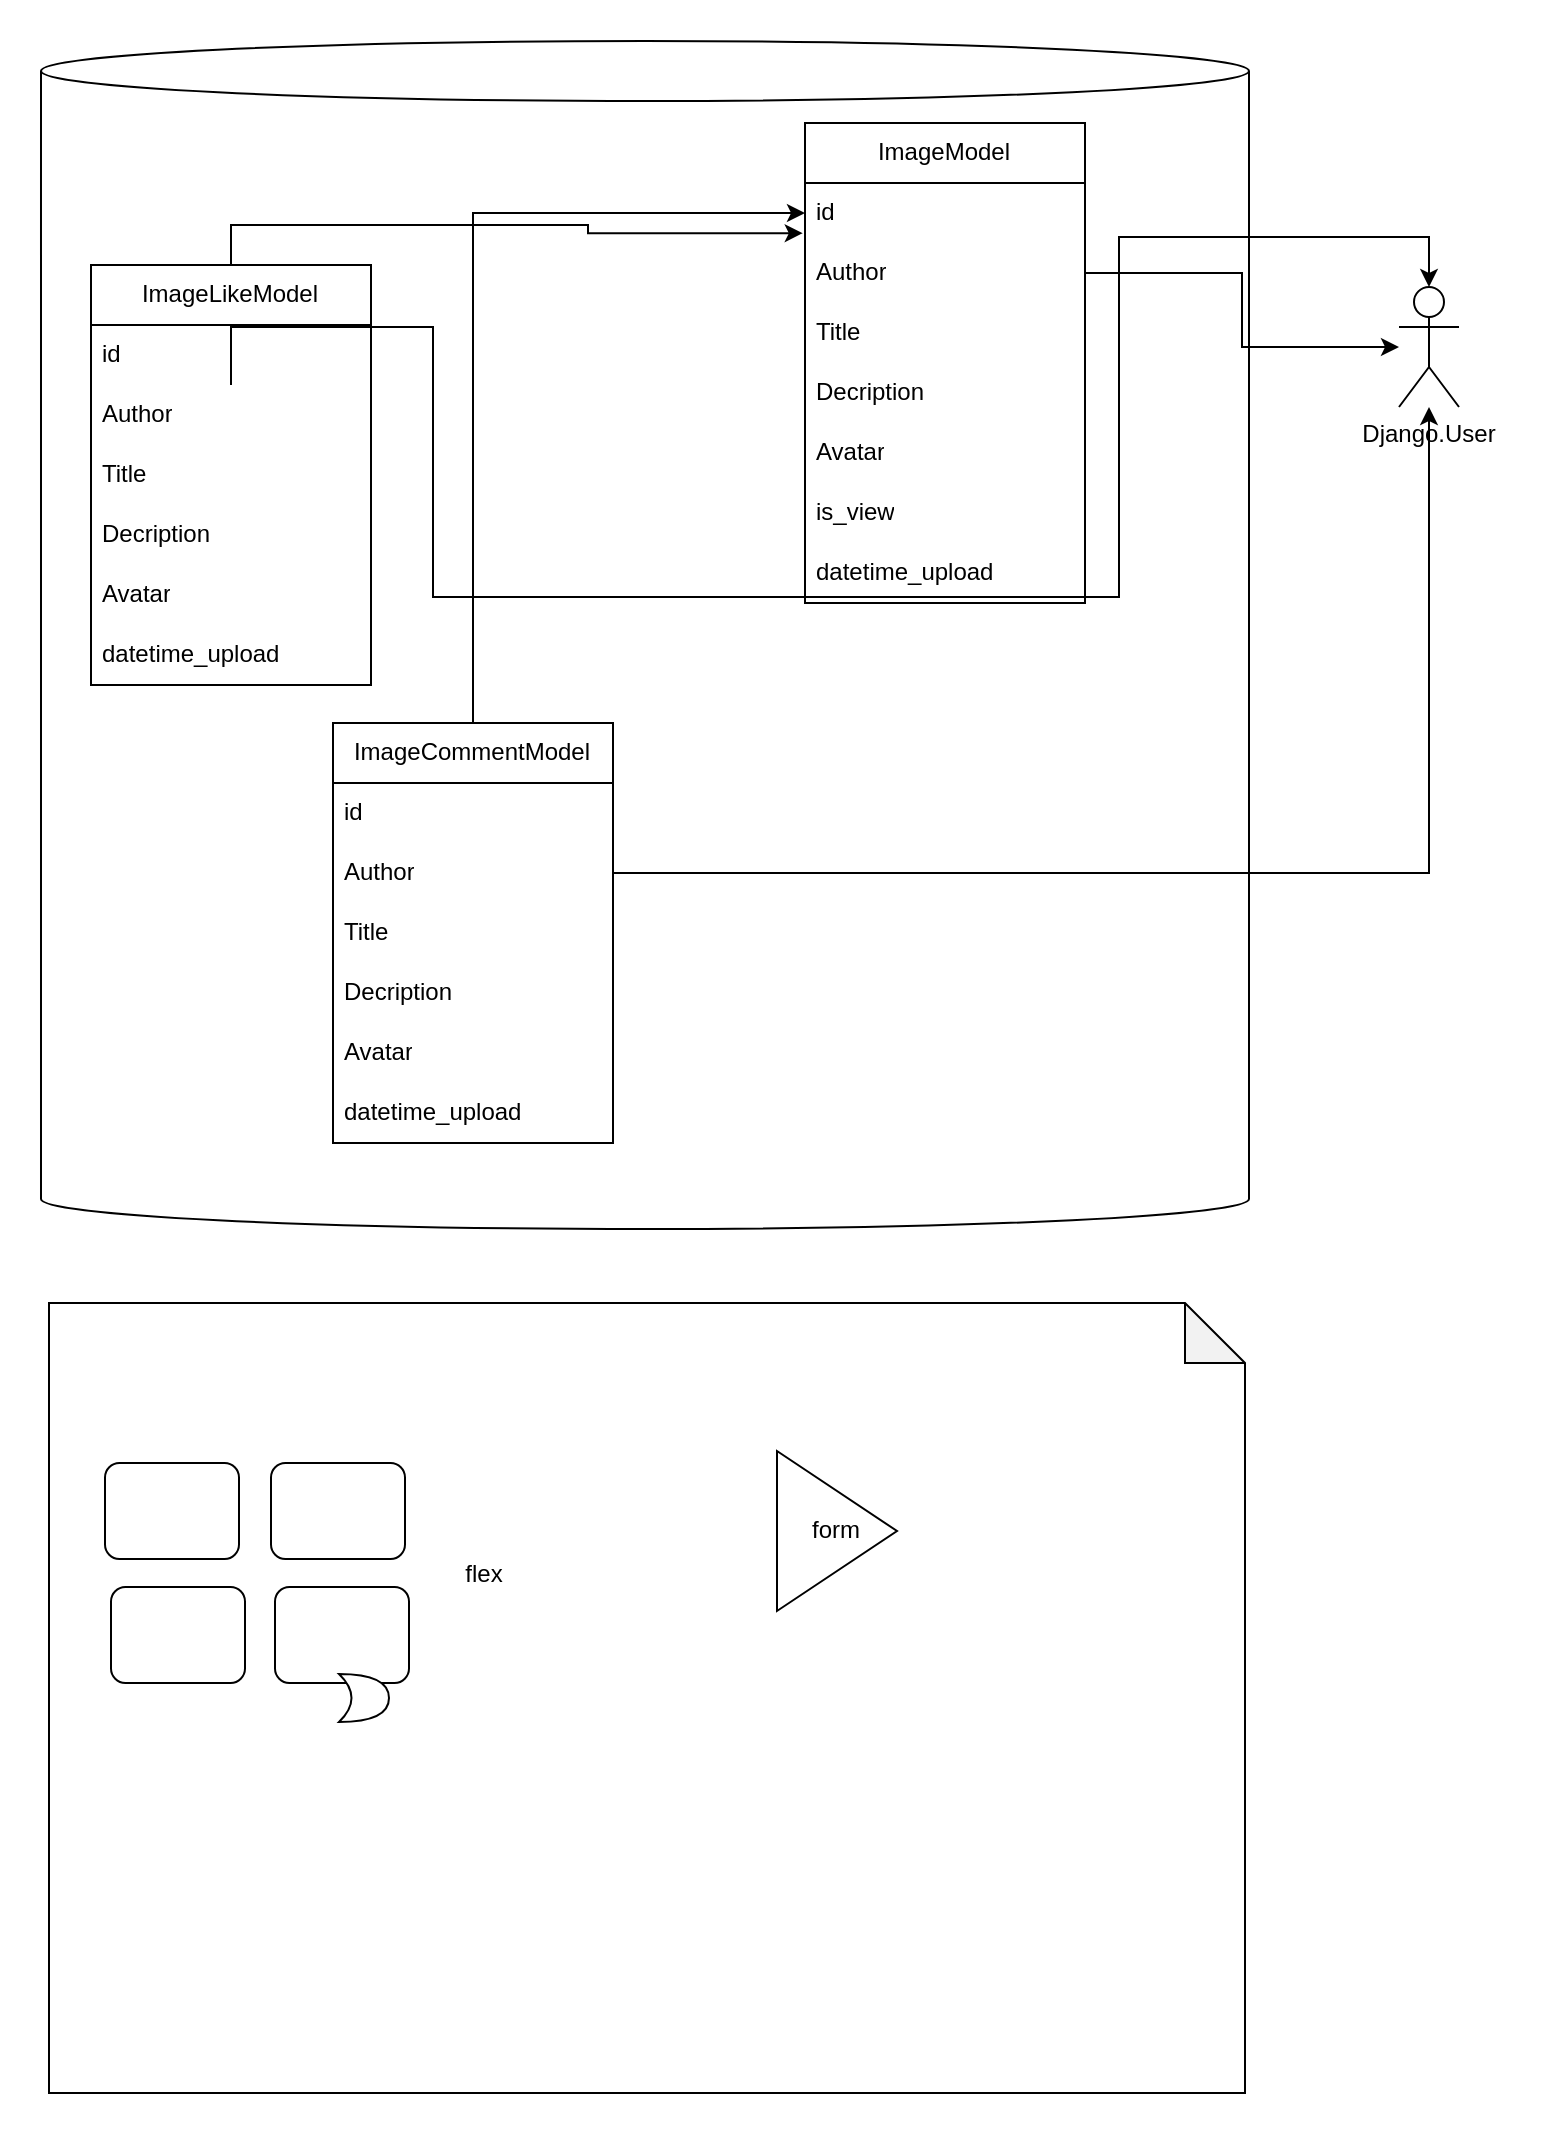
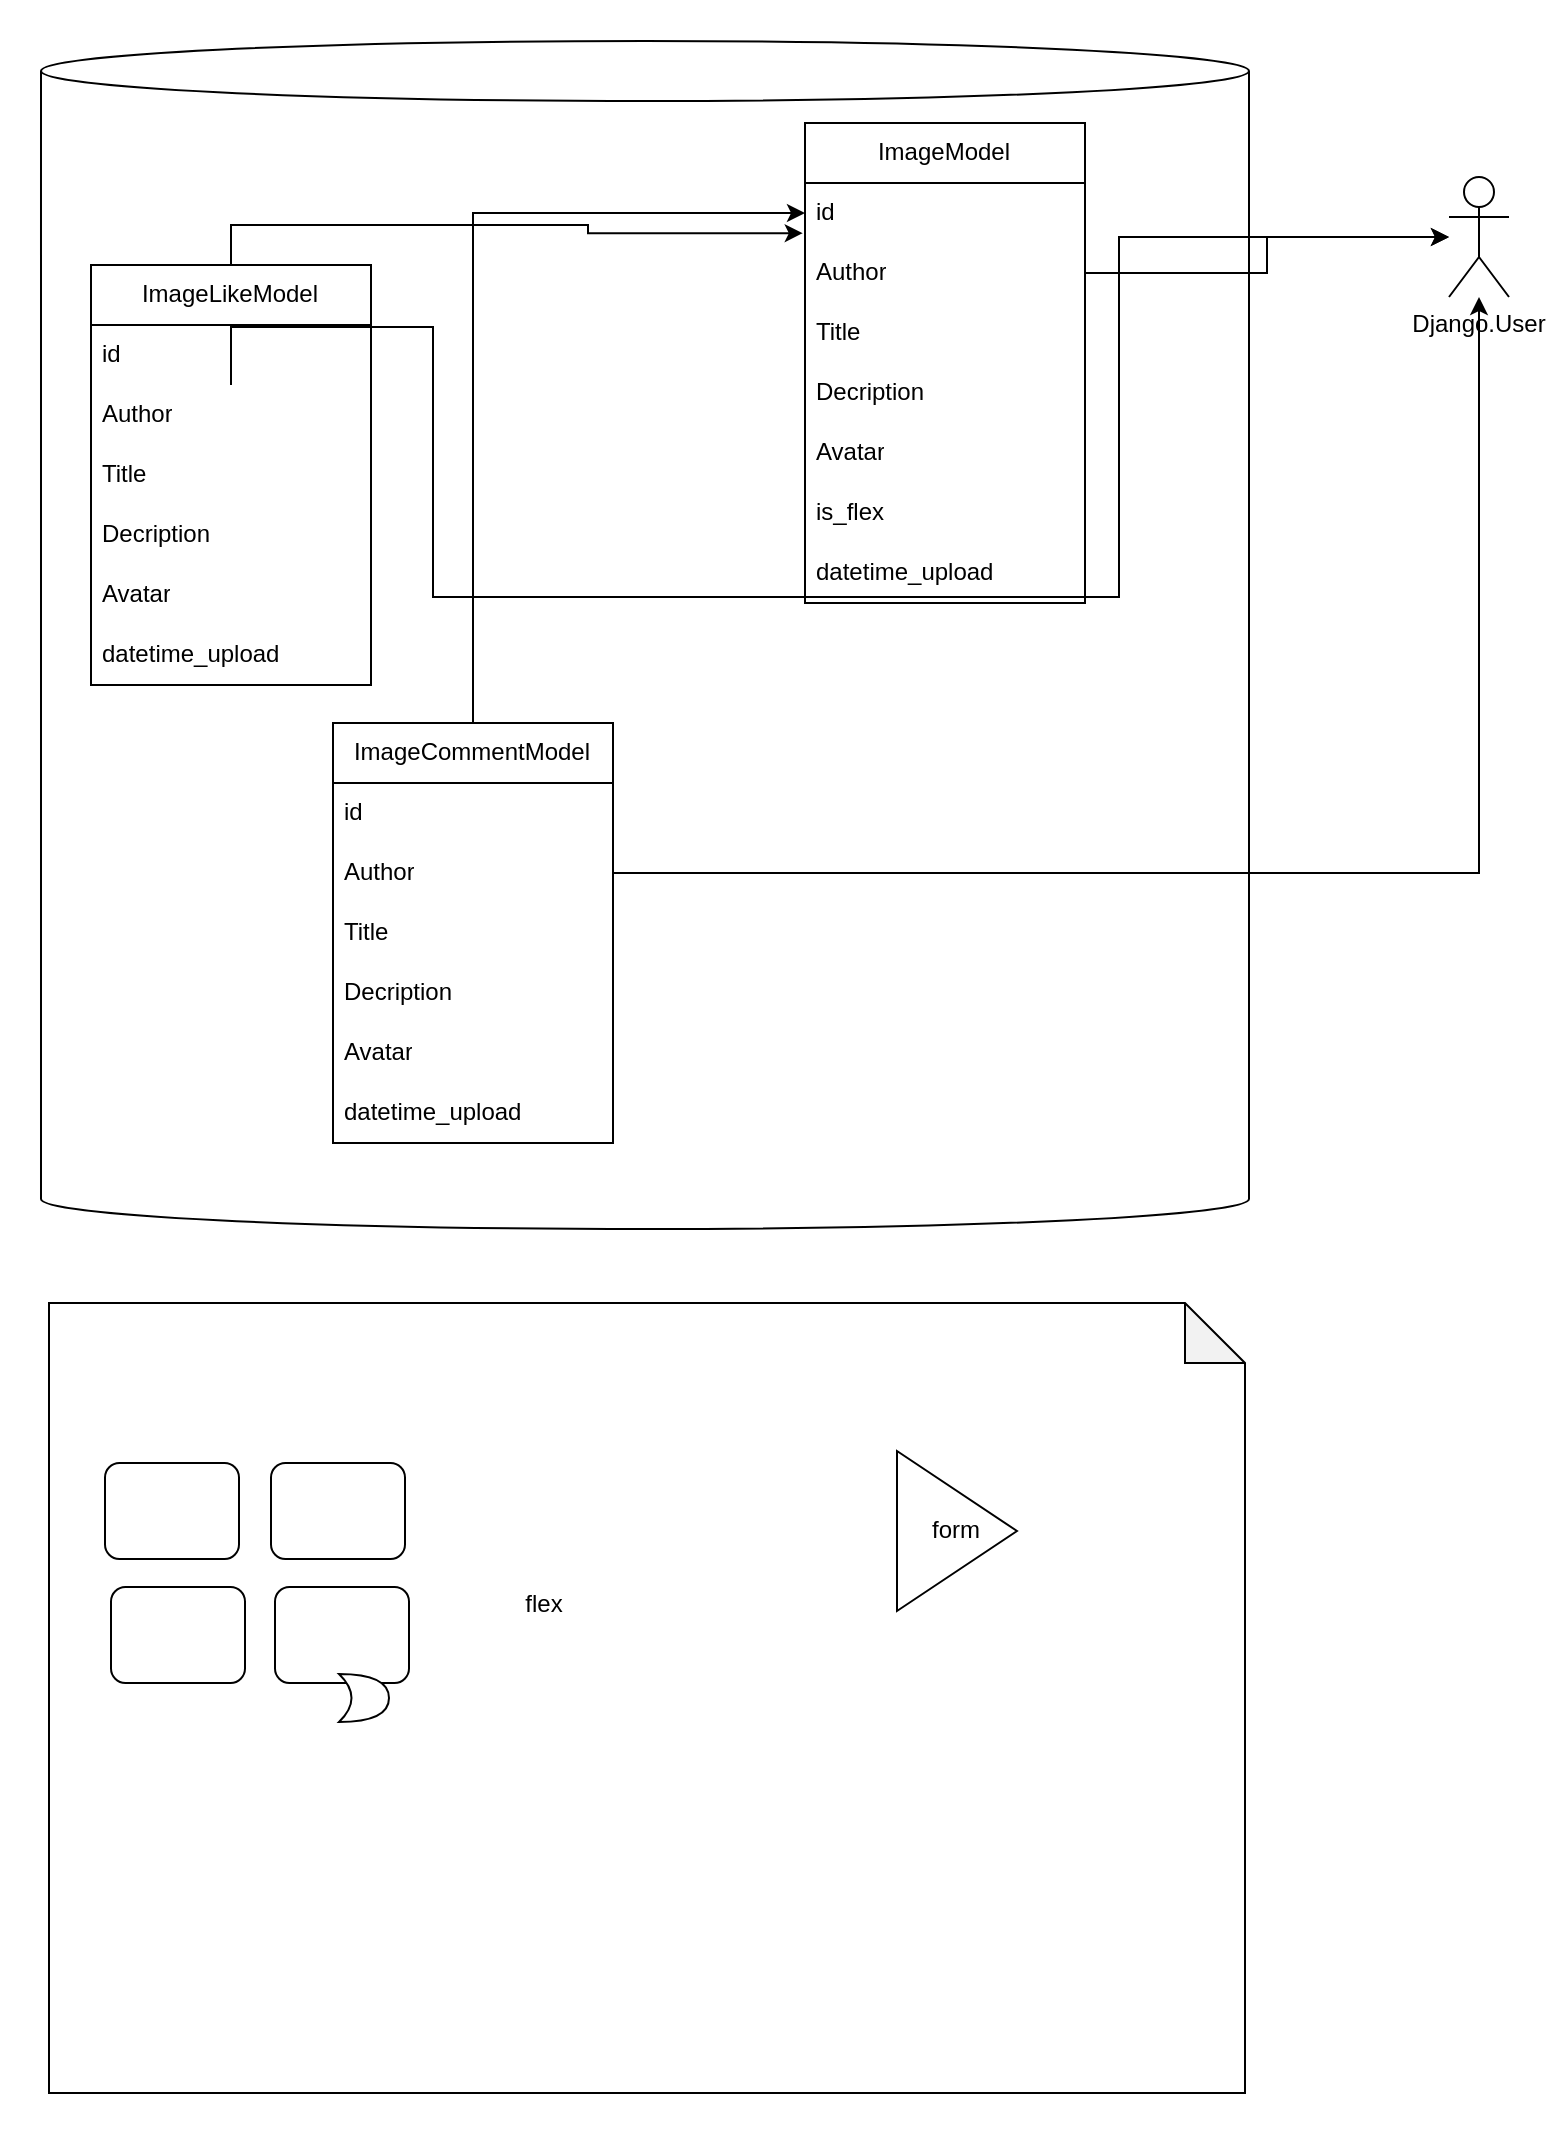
node "Django.User": moved (1429, 347) -> (1479, 237)
node "is_view": label "is_view" -> "is_flex"
node "form": moved (837, 1531) -> (957, 1531)
node "flex": moved (485, 1575) -> (545, 1605)
